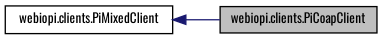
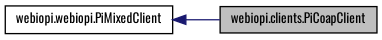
node "webiopi.clients.PiMixedClient": label "webiopi.clients.PiMixedClient" -> "webiopi.webiopi.PiMixedClient"
